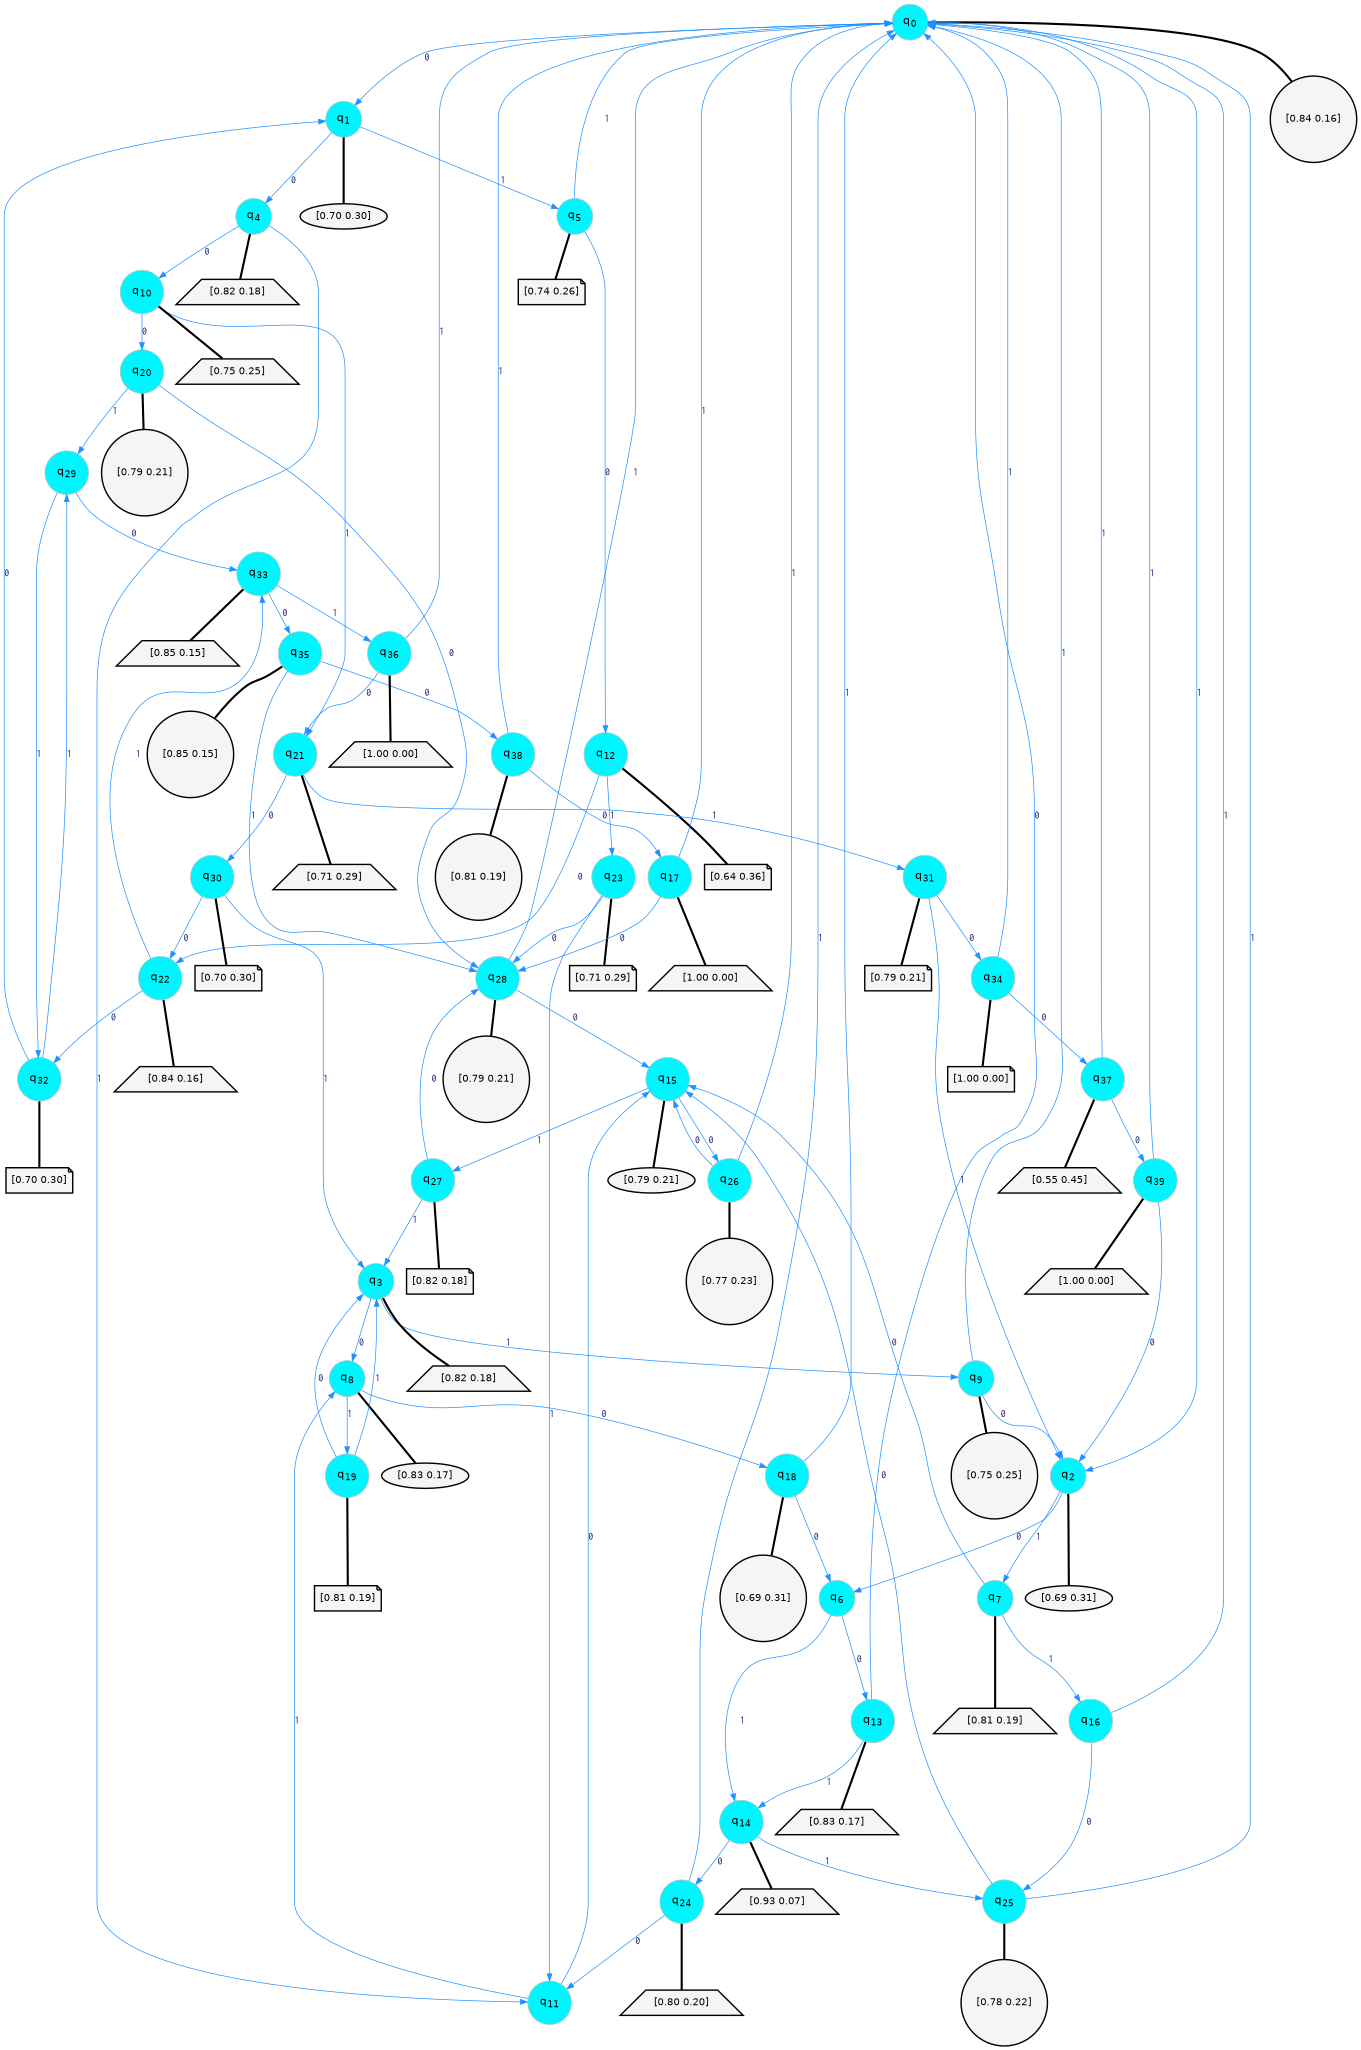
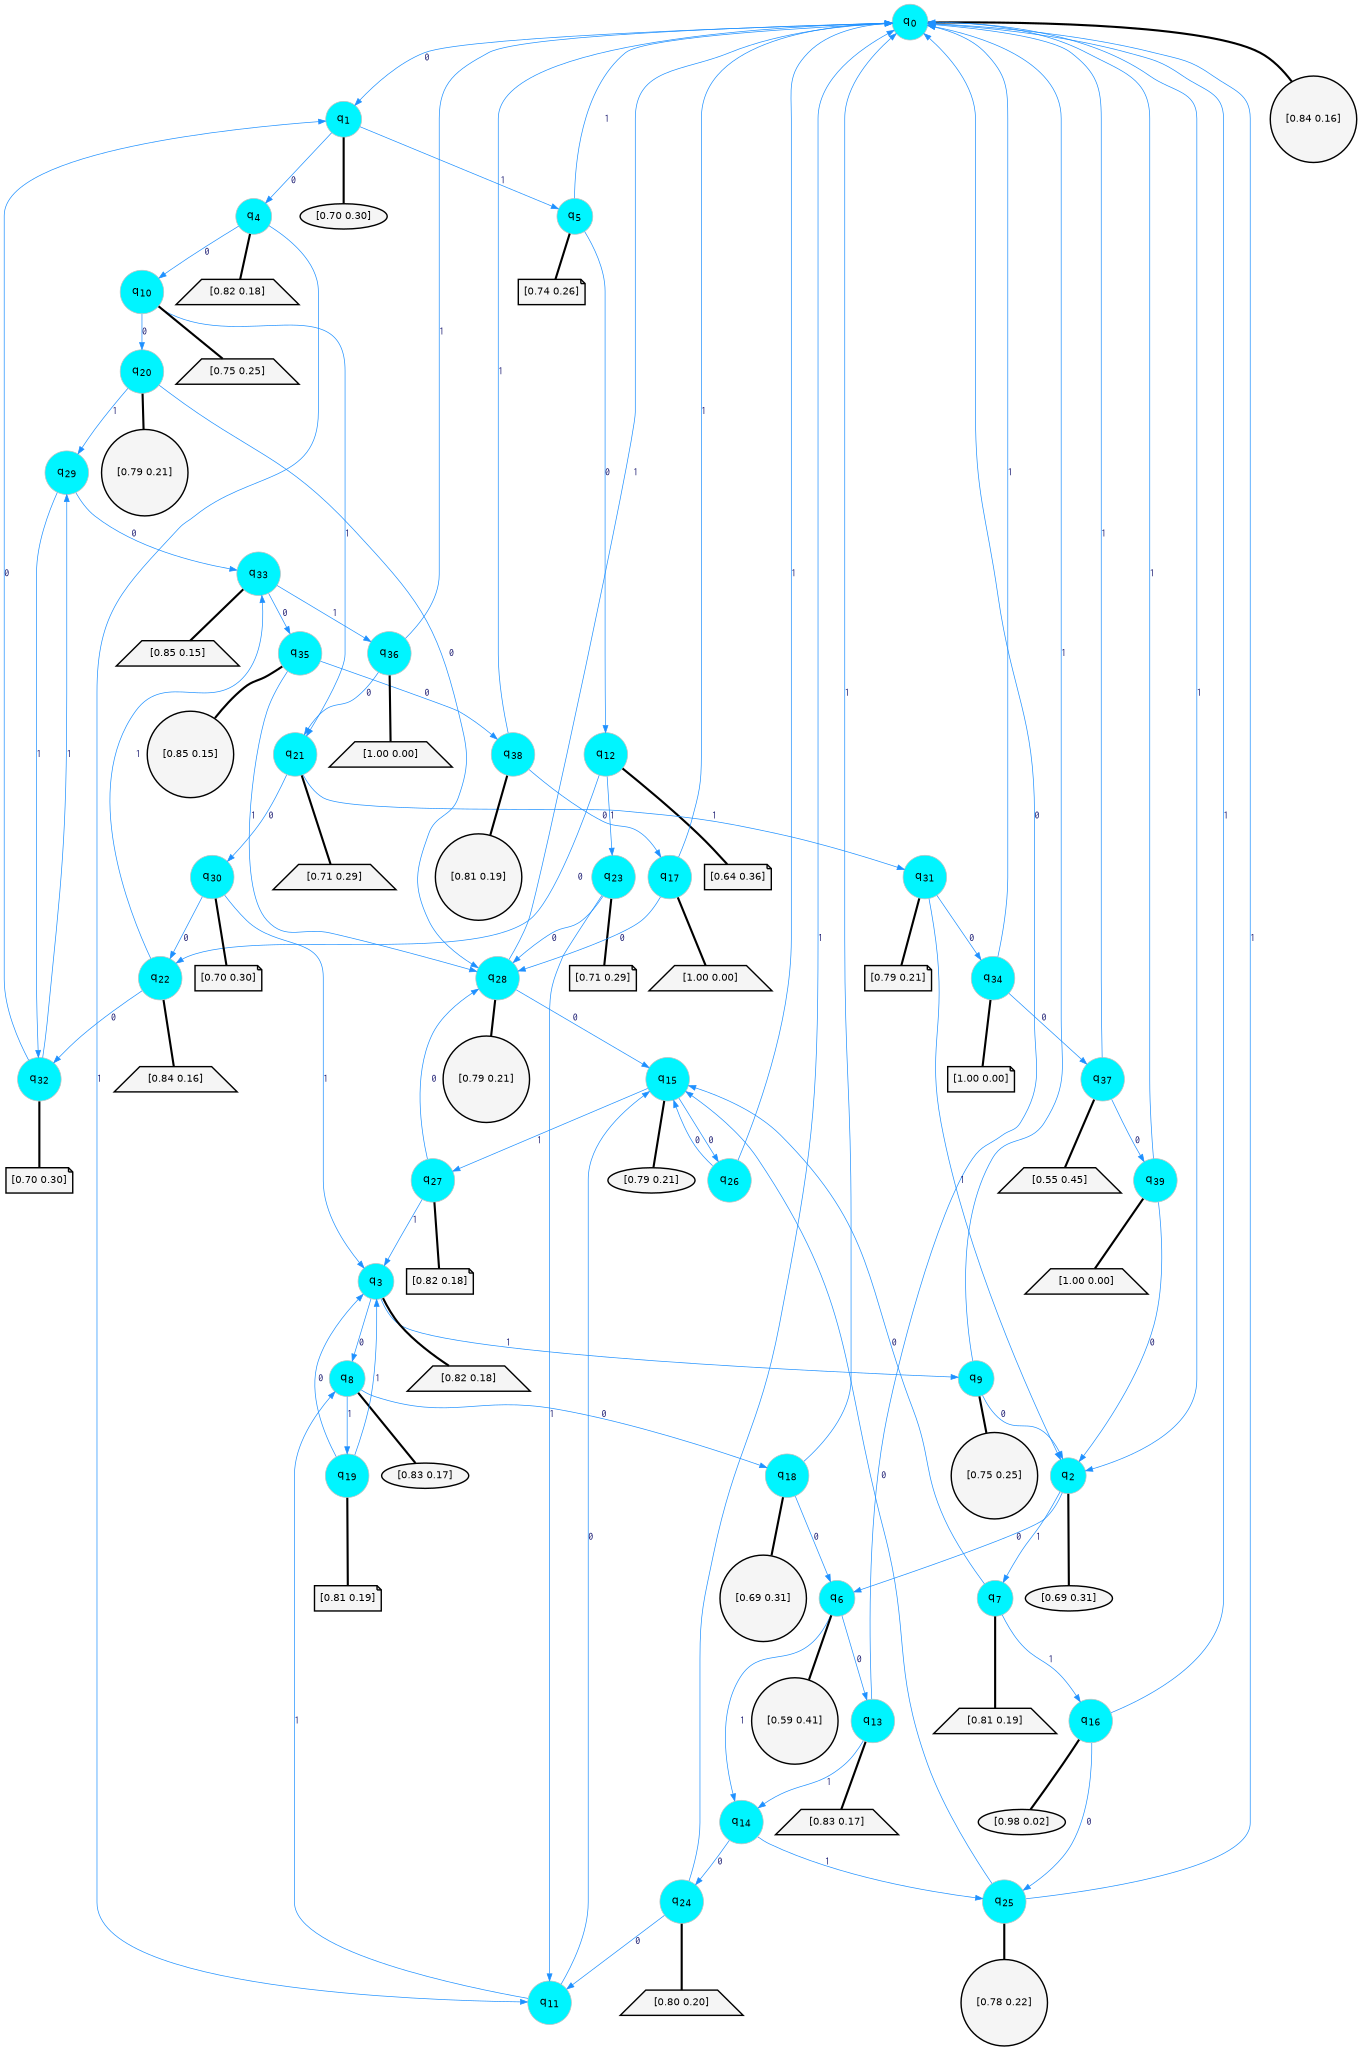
node "[0.77 0.23]": removed
node "[0.59 0.41]": added
node "[0.98 0.02]": added
node "[0.93 0.07]": removed
